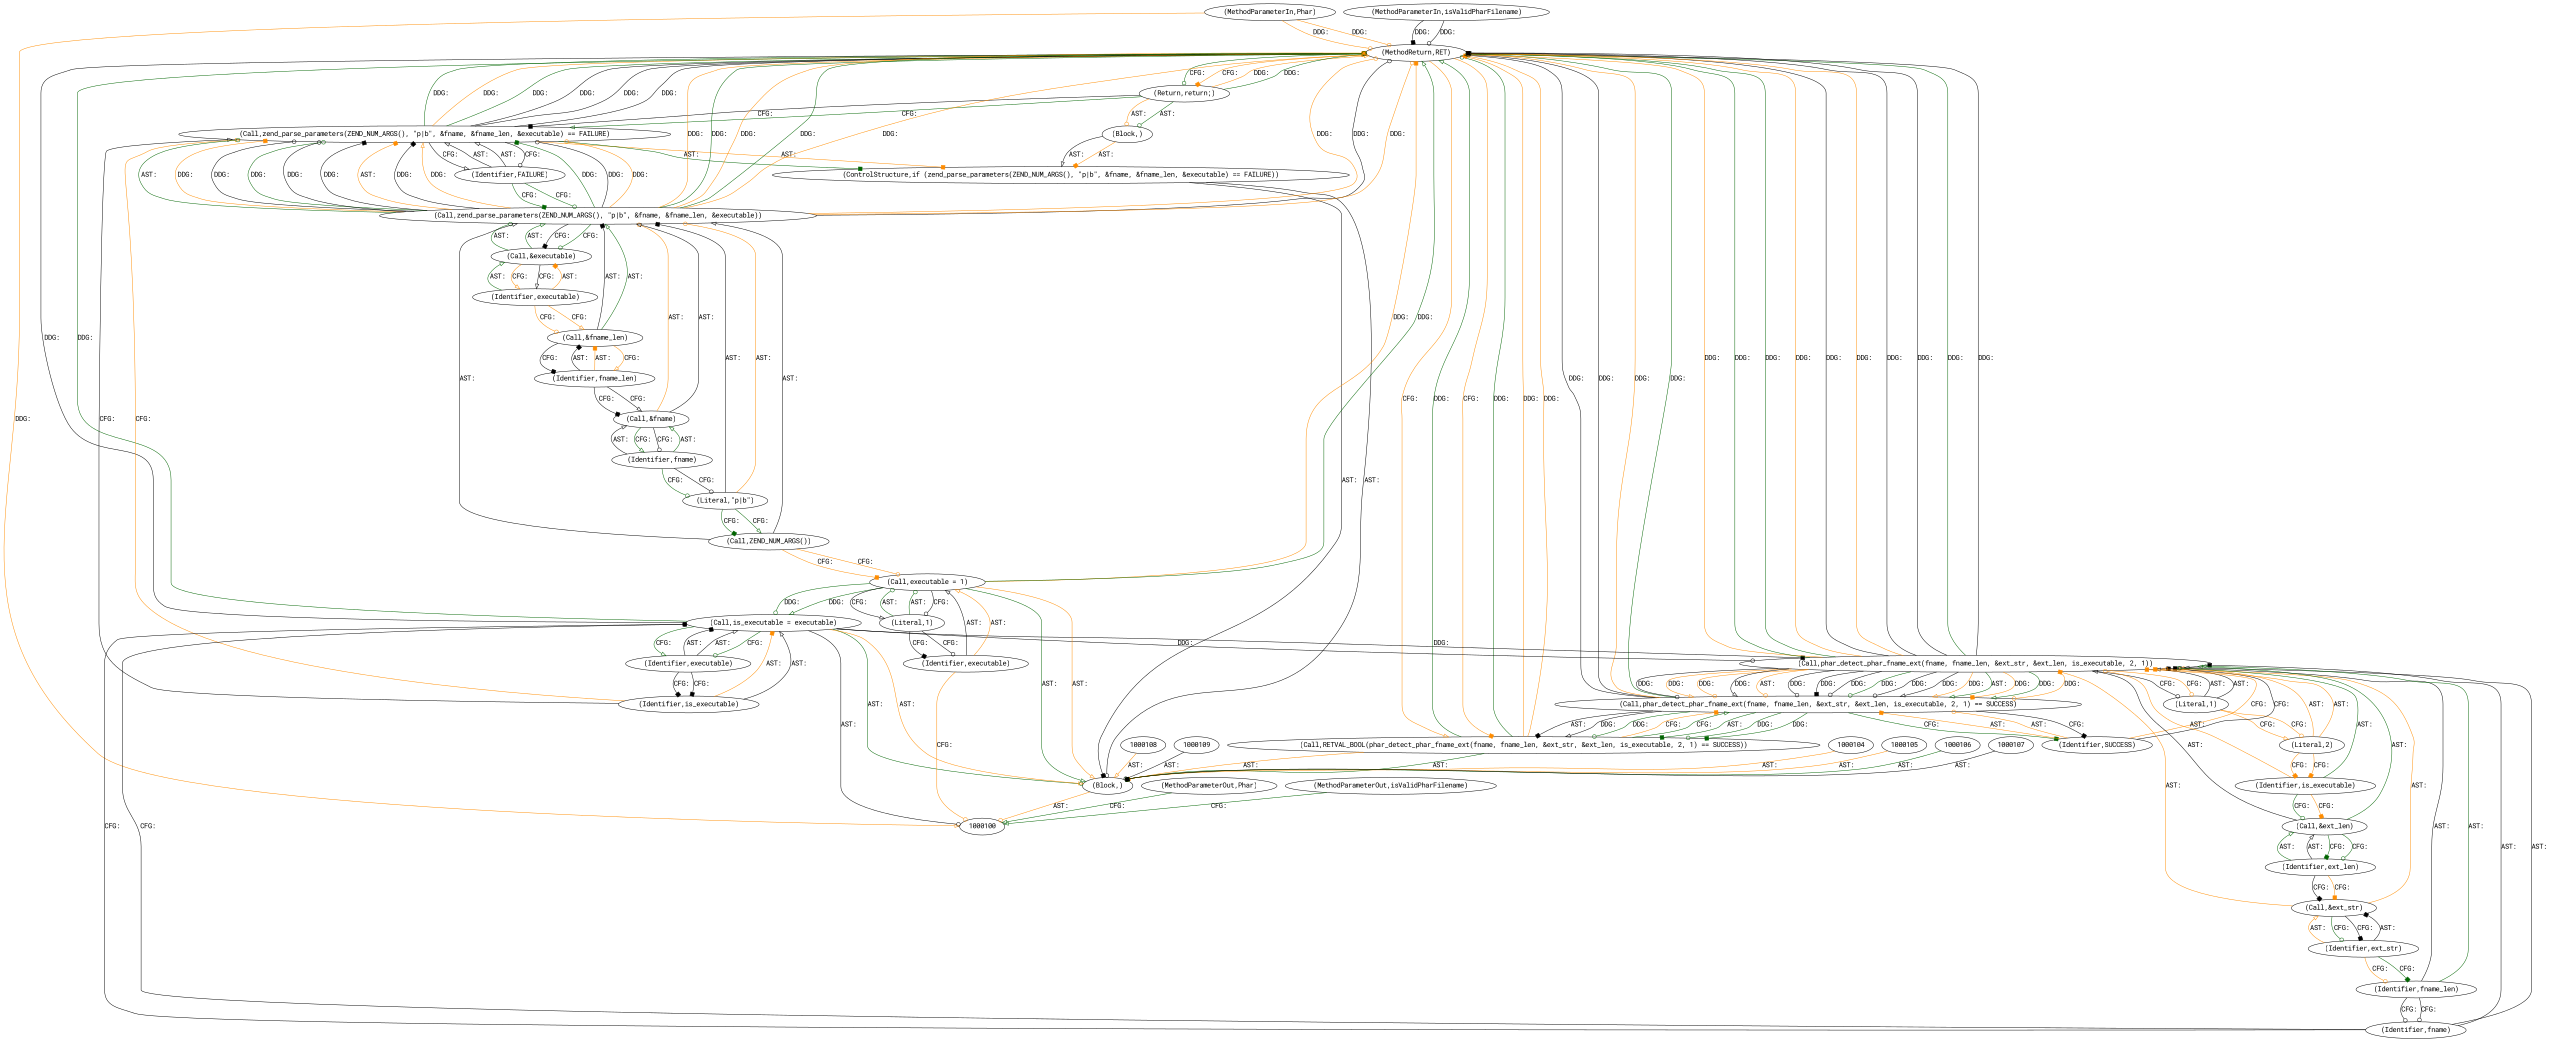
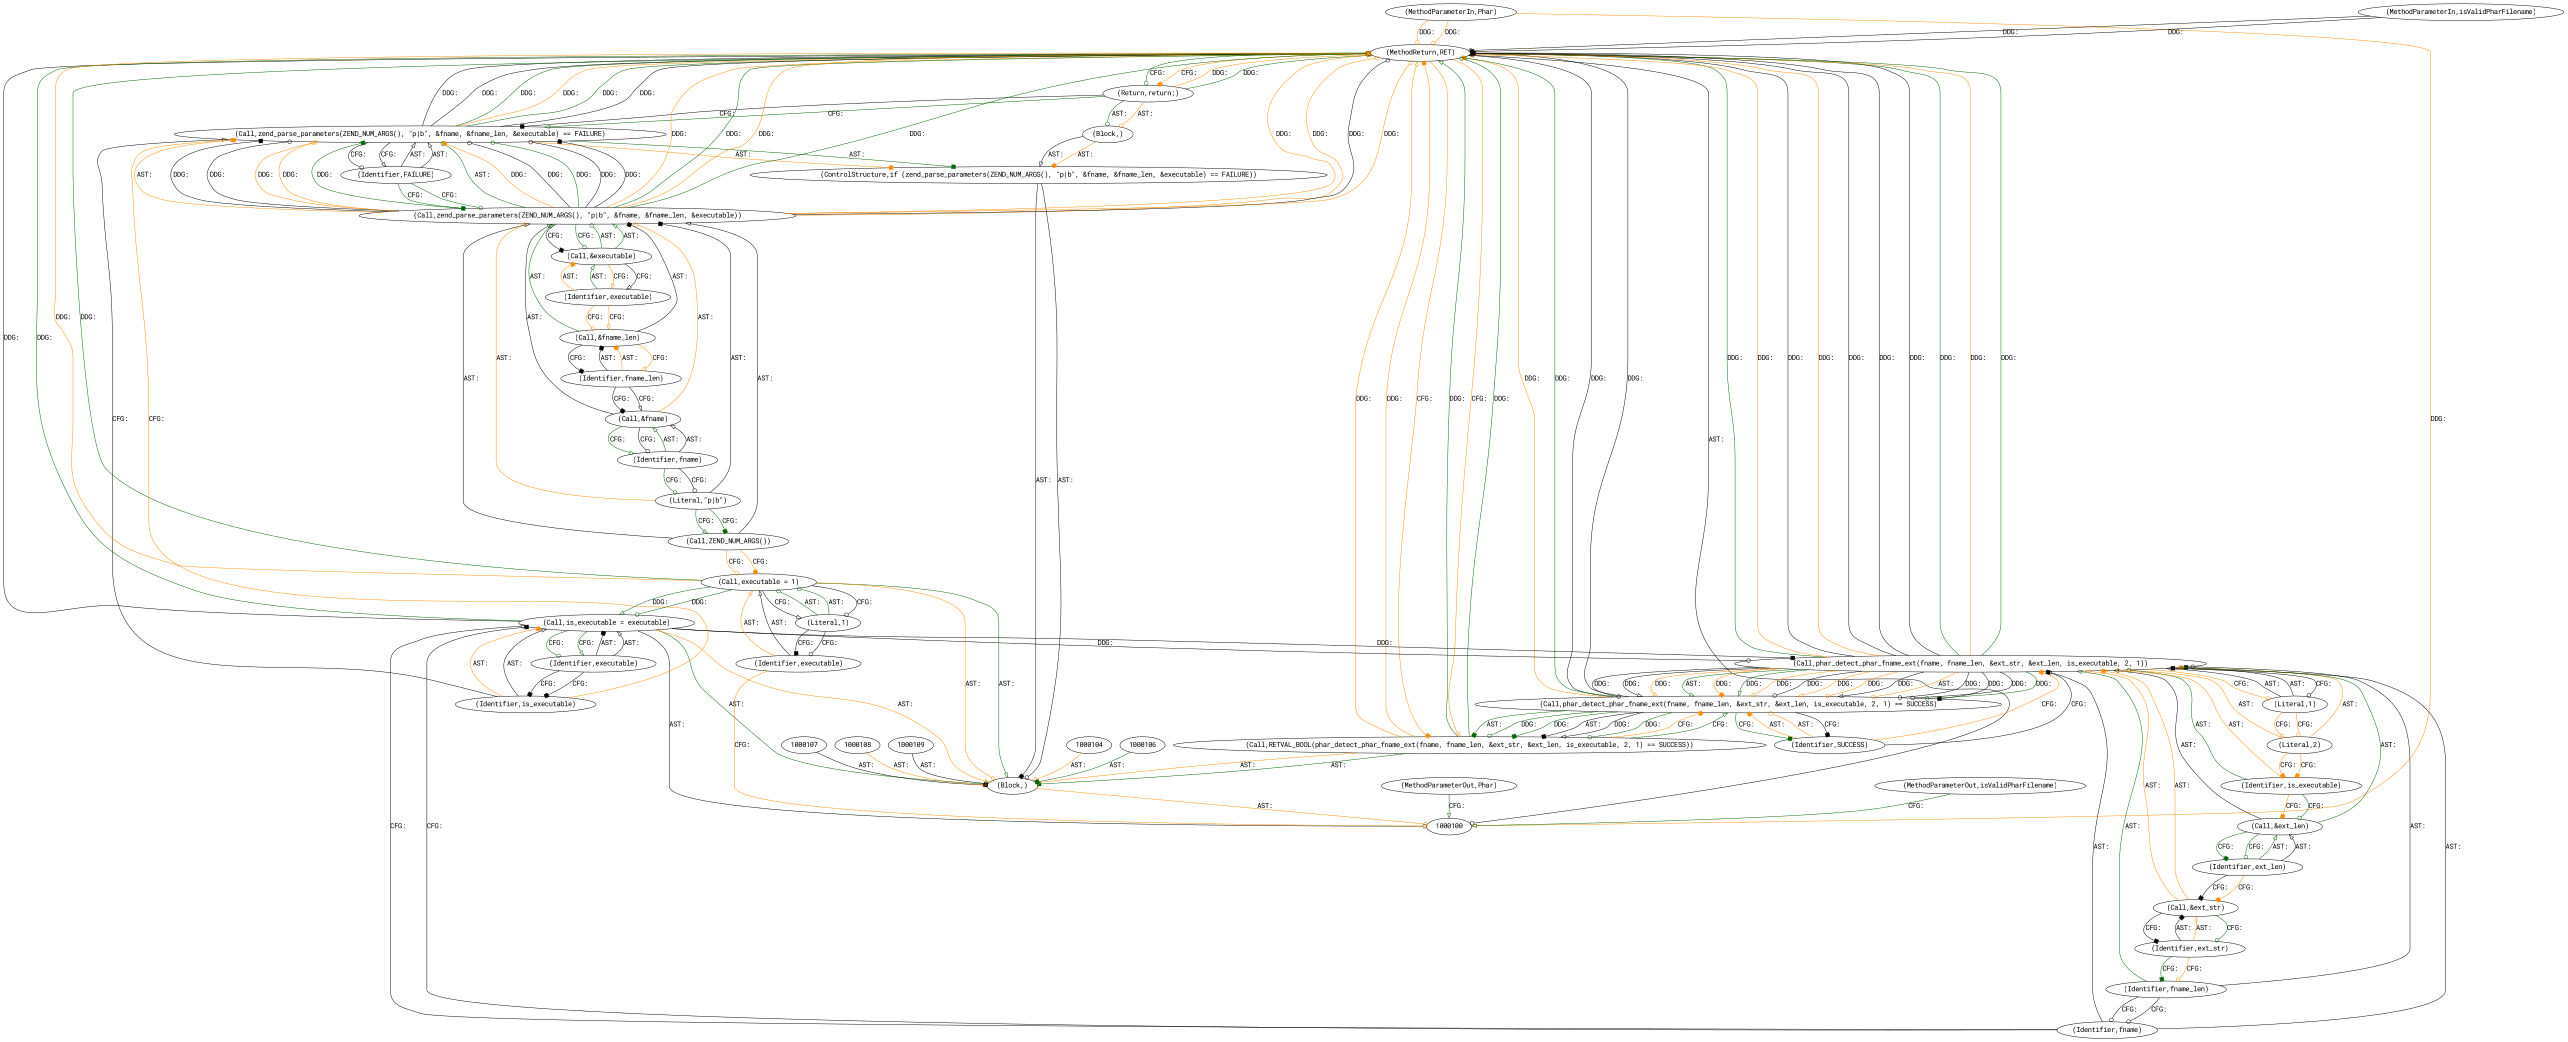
edge "(MethodReturn,RET)" -> "1000100": added, label "AST:"
node "1000105": removed
